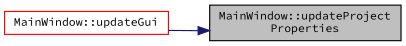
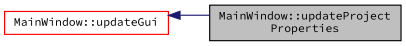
edge "MainWindow::updateGui" -> "MainWindow::updateProject Properties": reversed
